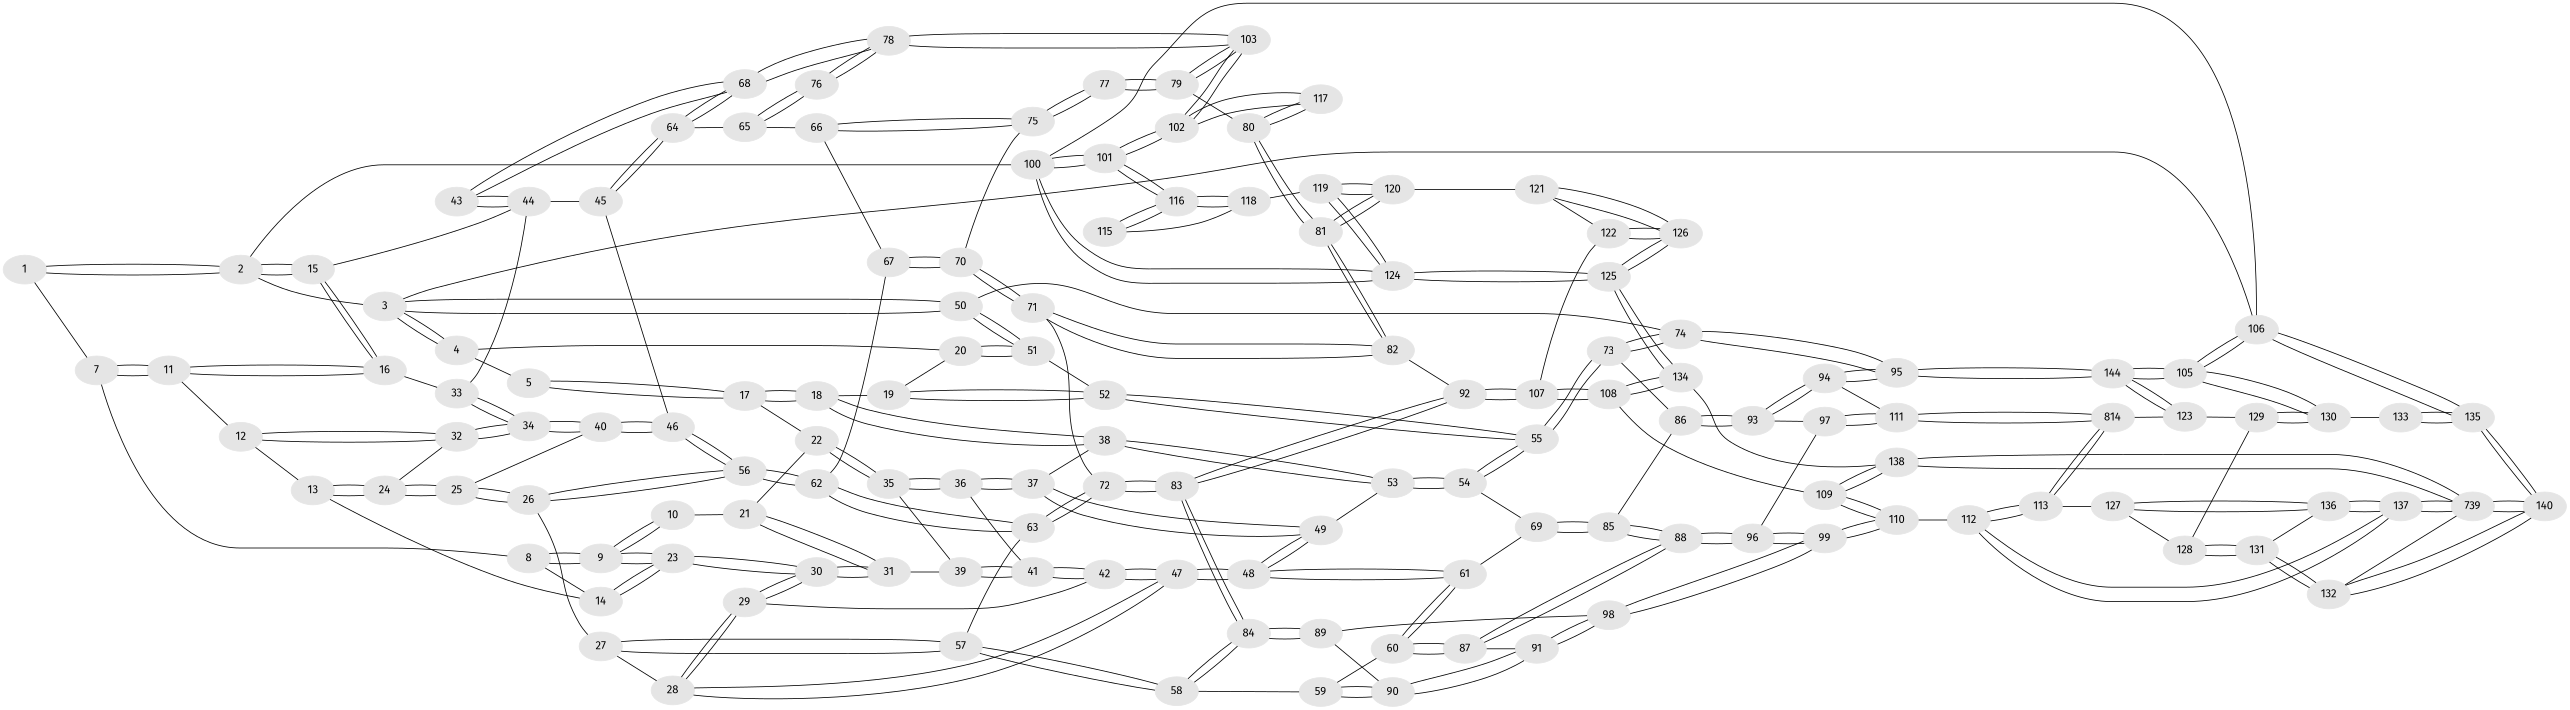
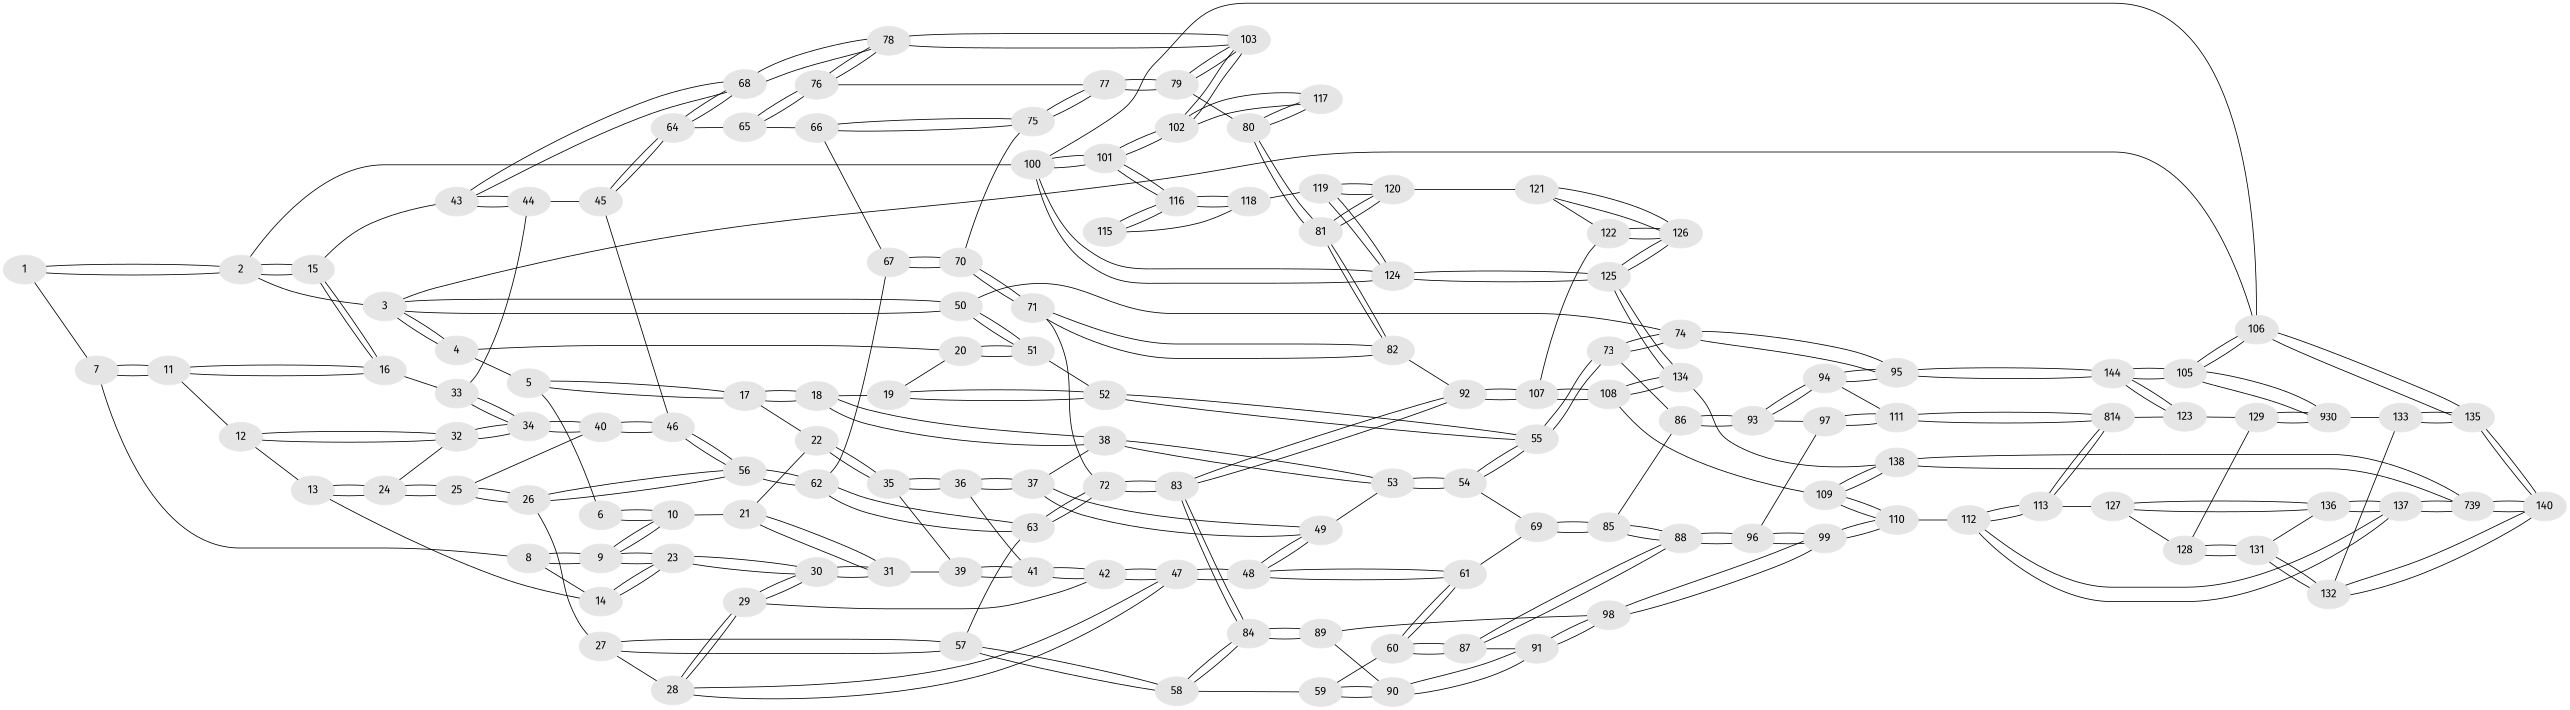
edge "76" -- "77": added
edge "44" -- "15": now "43" -- "15"
node "130": label "130" -> "930"
node "6": added
edge "739" -- "132": now "133" -- "132"
